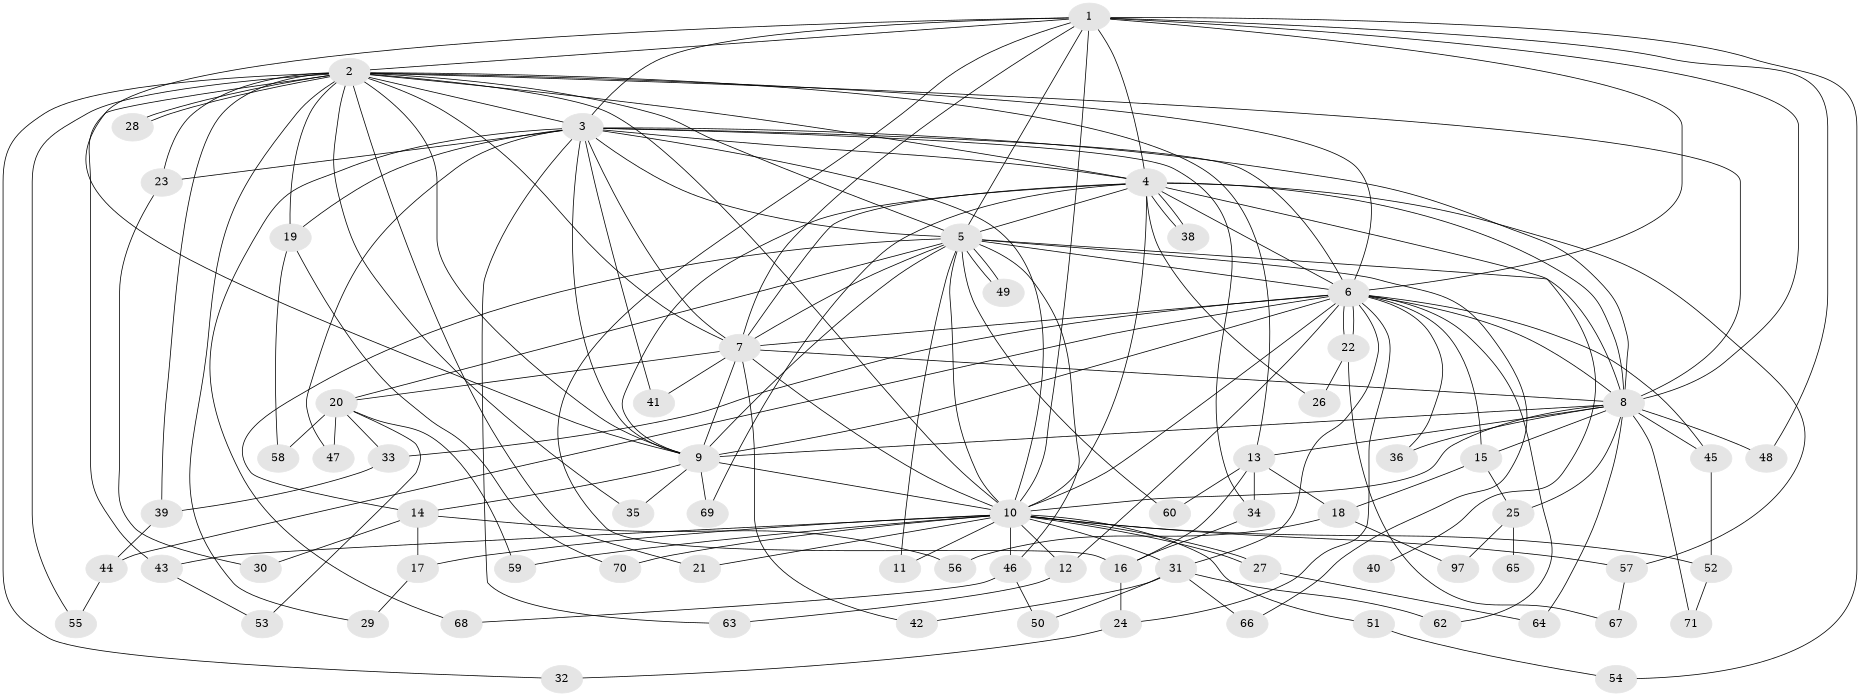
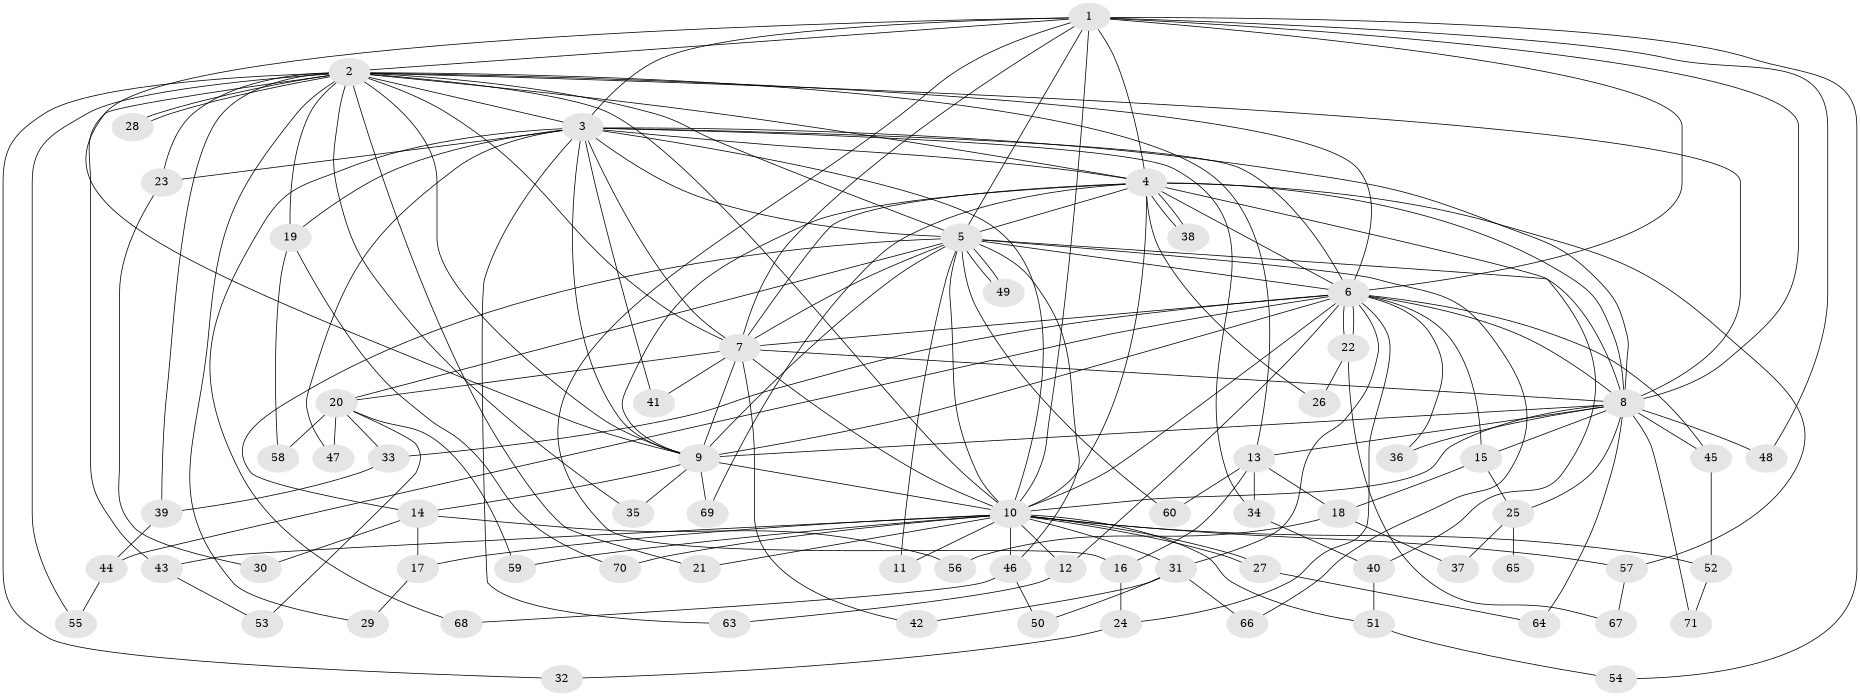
edge "34" -- "16": now "34" -- "40"
node "97": label "97" -> "37"
edge "40" -- "51": added
node "62": removed
